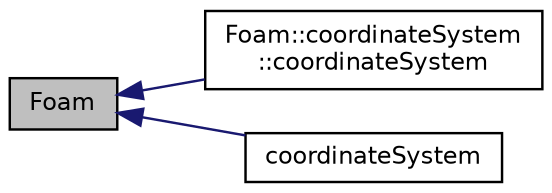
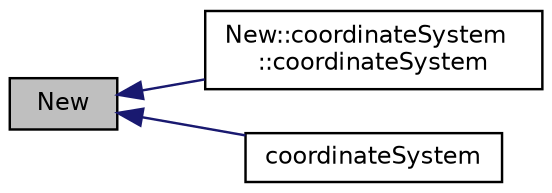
node "Foam::coordinateSystem ::coordinateSystem": label "Foam::coordinateSystem ::coordinateSystem" -> "New::coordinateSystem ::coordinateSystem"
node "Foam": label "Foam" -> "New"
